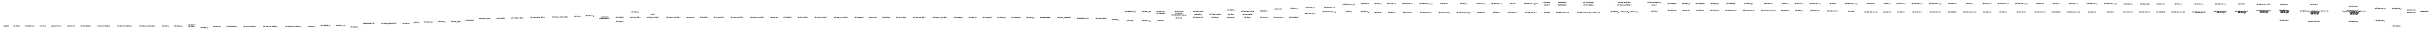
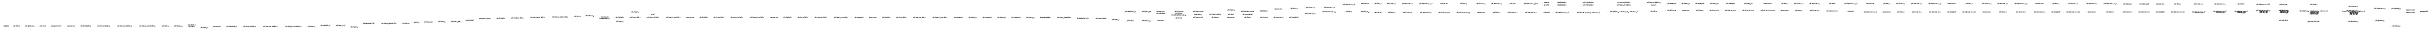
node "(UNKNOWN,_BYTE *,_BYTE *)": label "(UNKNOWN,_BYTE *,_BYTE *)" -> "(BYTE,_BYTE *,_BYTE *)"
